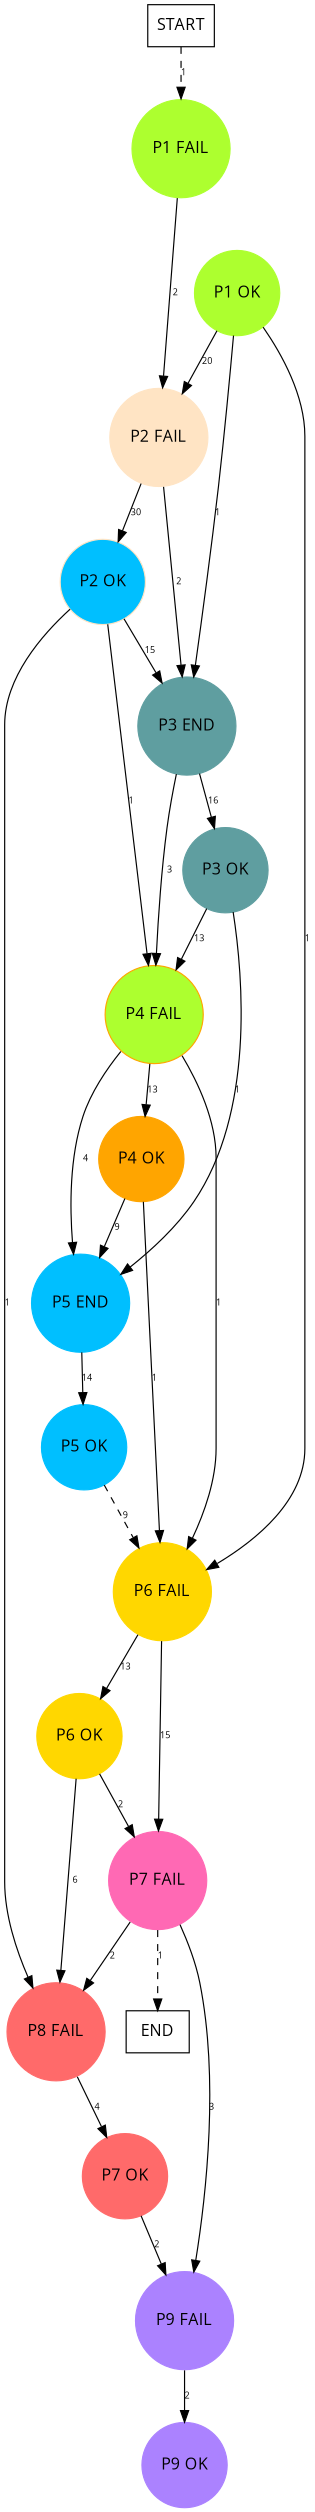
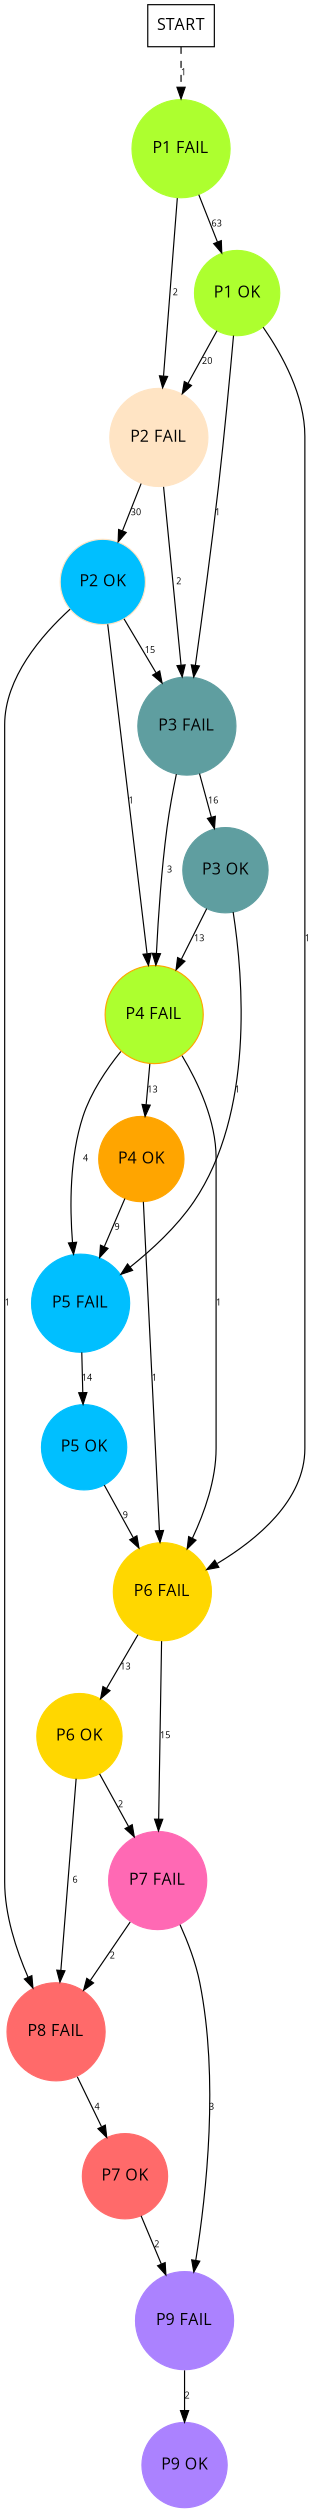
edge "P1 FAIL" -> "P1 OK": added, label "63"
node "P3 END": label "P3 END" -> "P3 FAIL"
node "P5 END": label "P5 END" -> "P5 FAIL"
edge "P5 OK" -> "P6 FAIL": style dashed -> solid
node "END": removed
